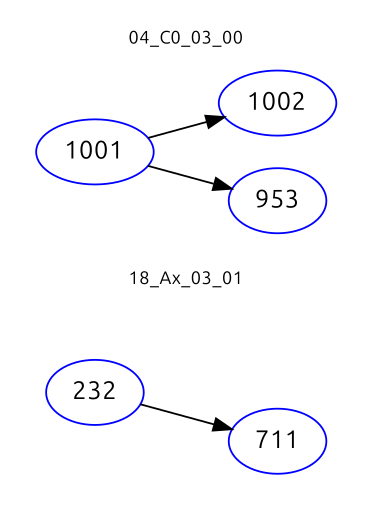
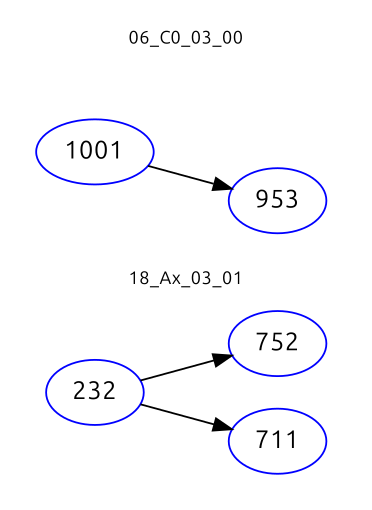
cluster "04_C0_03_00": label "04_C0_03_00" -> "06_C0_03_00"
node "1002": removed
node "752": added
